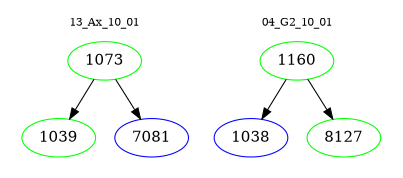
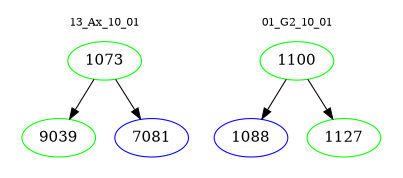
cluster "04_G2_10_01": label "04_G2_10_01" -> "01_G2_10_01"
node "1160": label "1160" -> "1100"
node "1039": label "1039" -> "9039"
node "1038": label "1038" -> "1088"
node "8127": label "8127" -> "1127"
